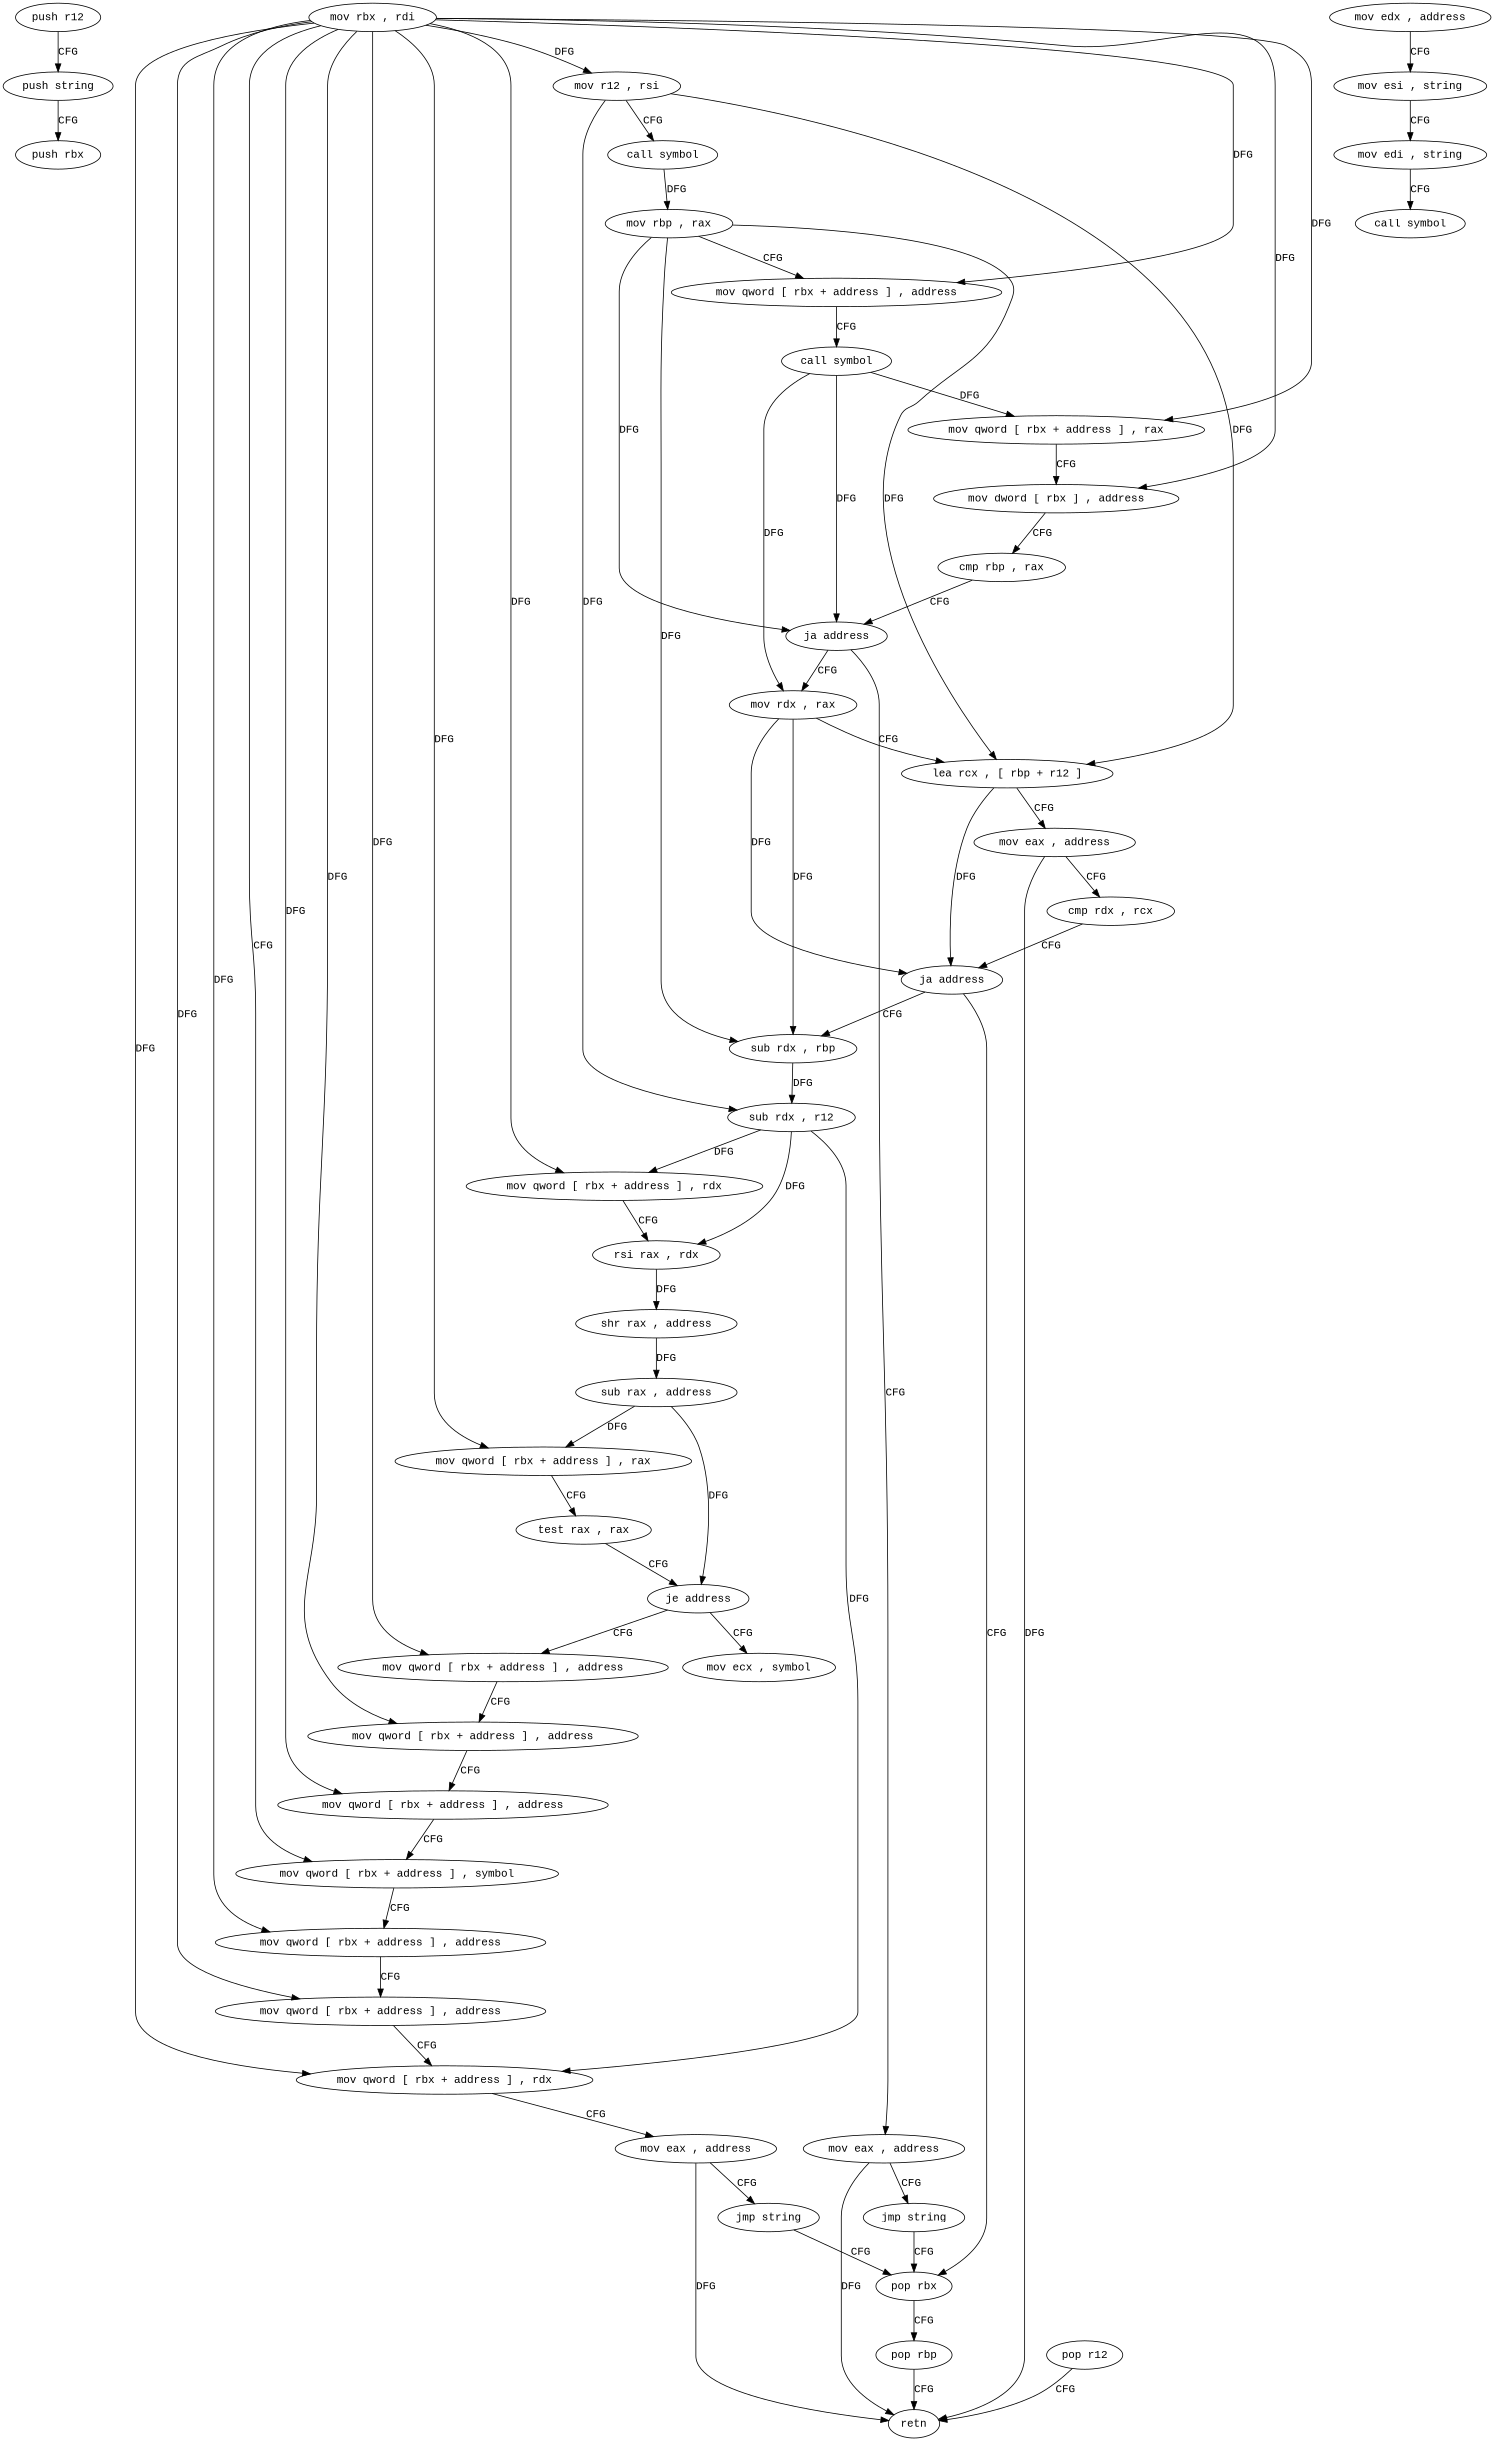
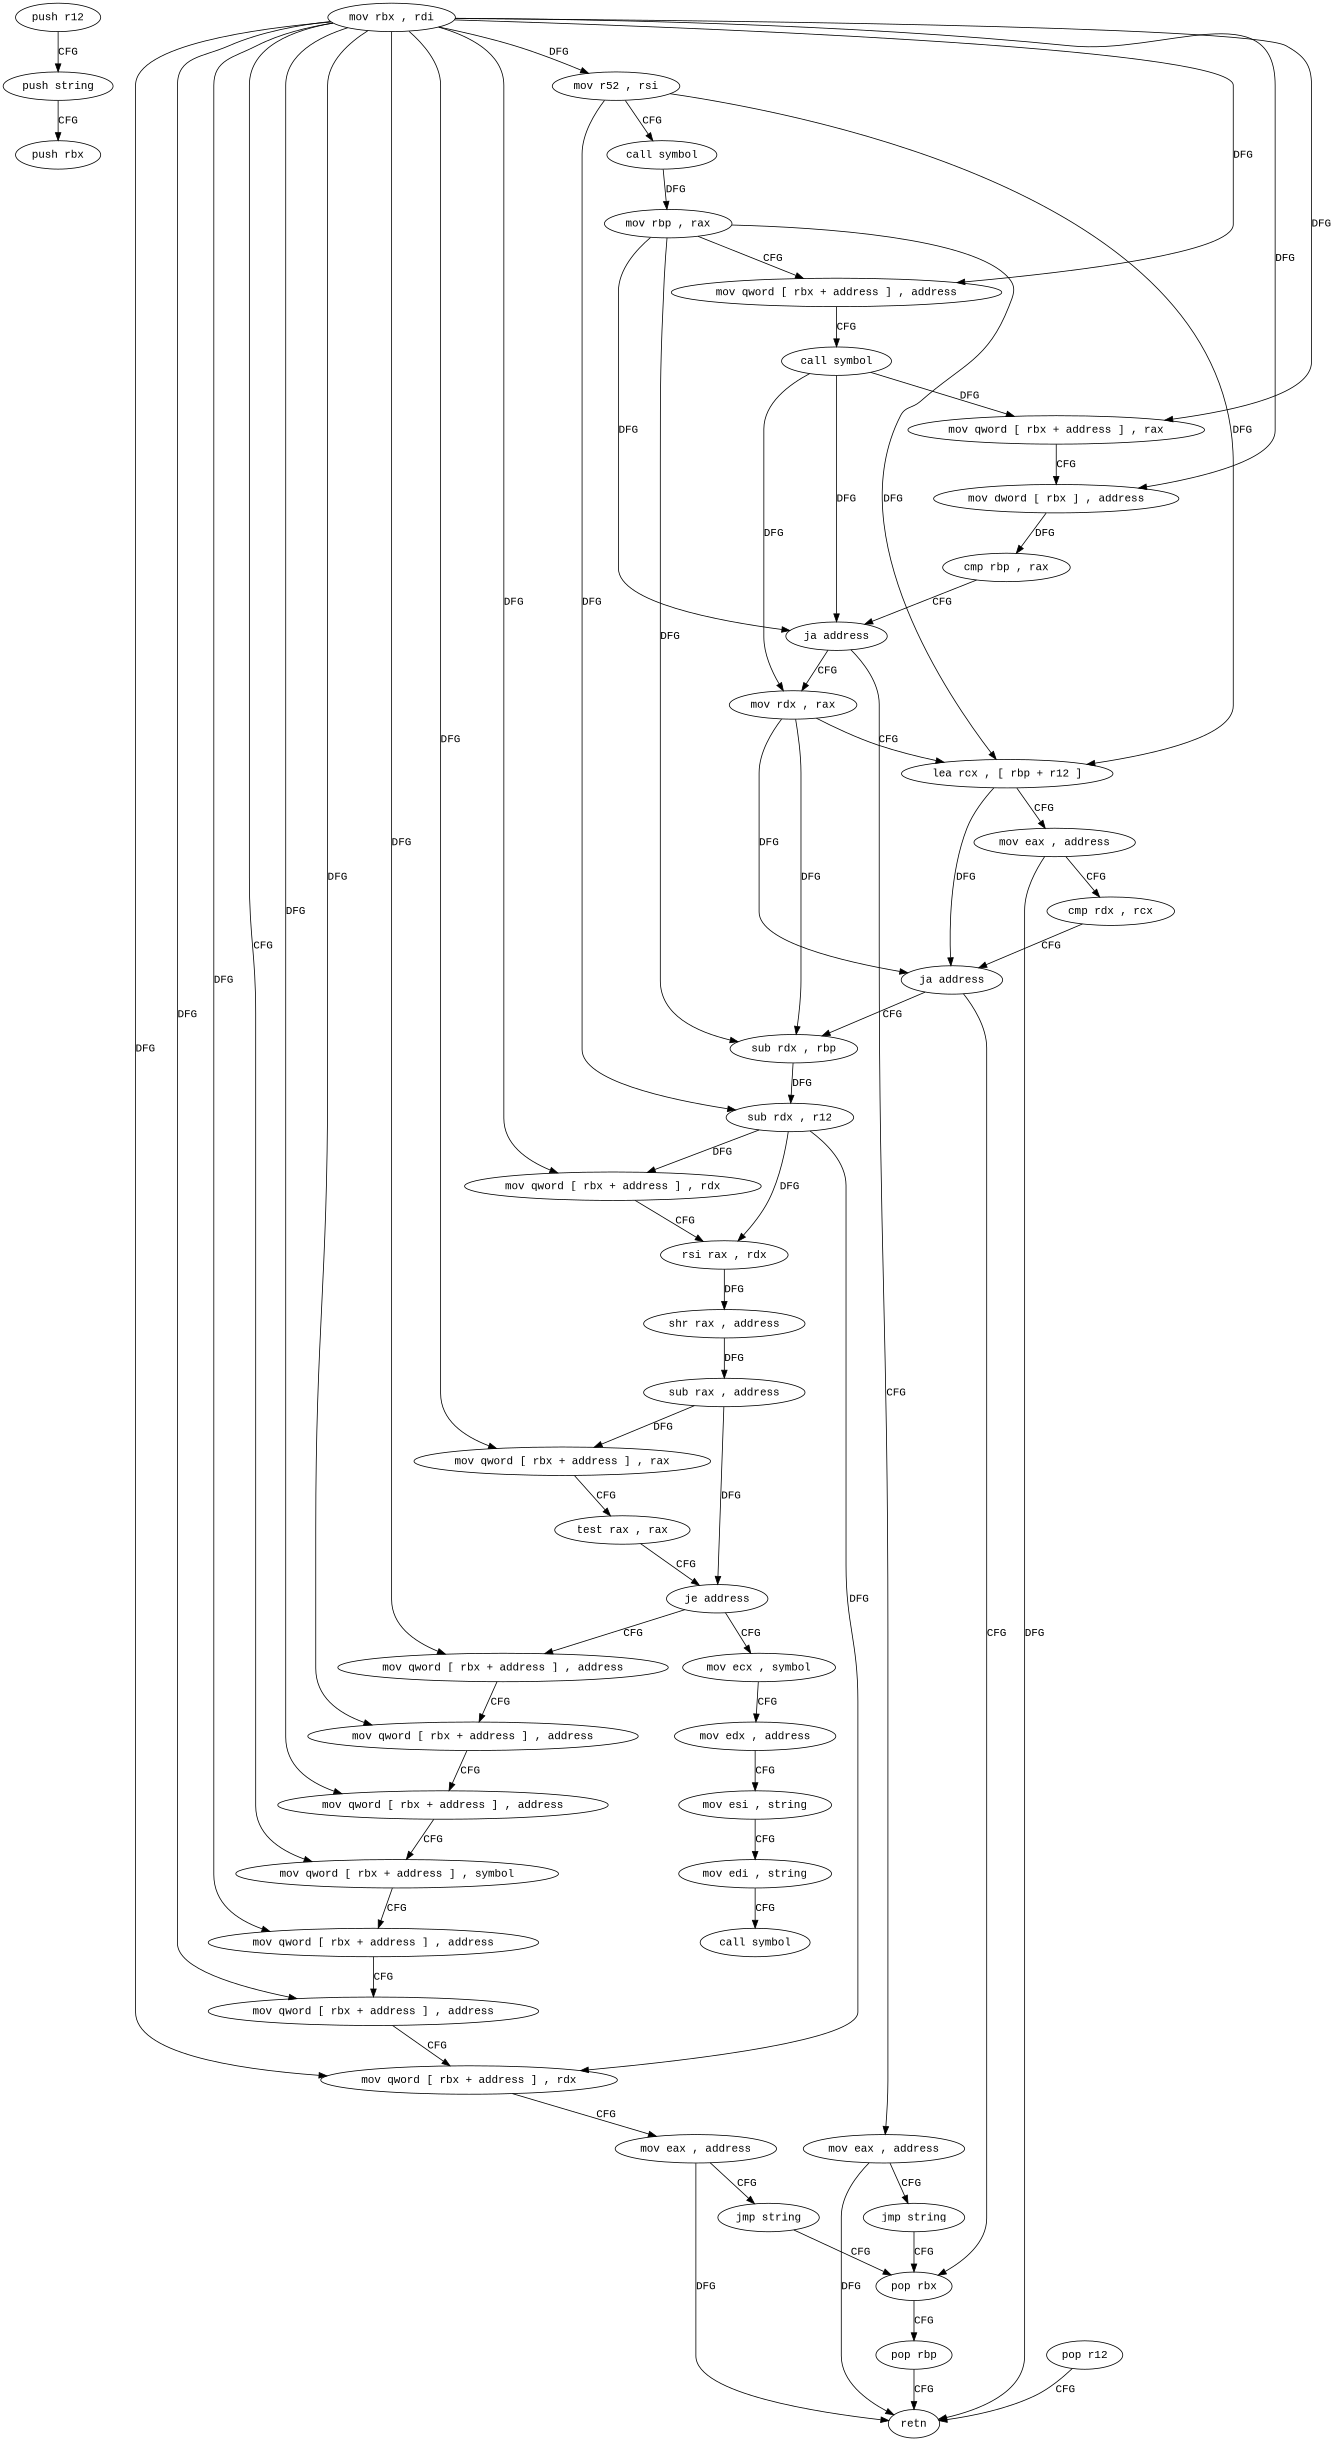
node "mov r12 , rsi": label "mov r12 , rsi" -> "mov r52 , rsi"
edge "mov dword [ rbx ] , address" -> "cmp rbp , rax": label "CFG" -> "DFG"
edge "mov ecx , symbol" -> "mov edx , address": added, label "CFG"
